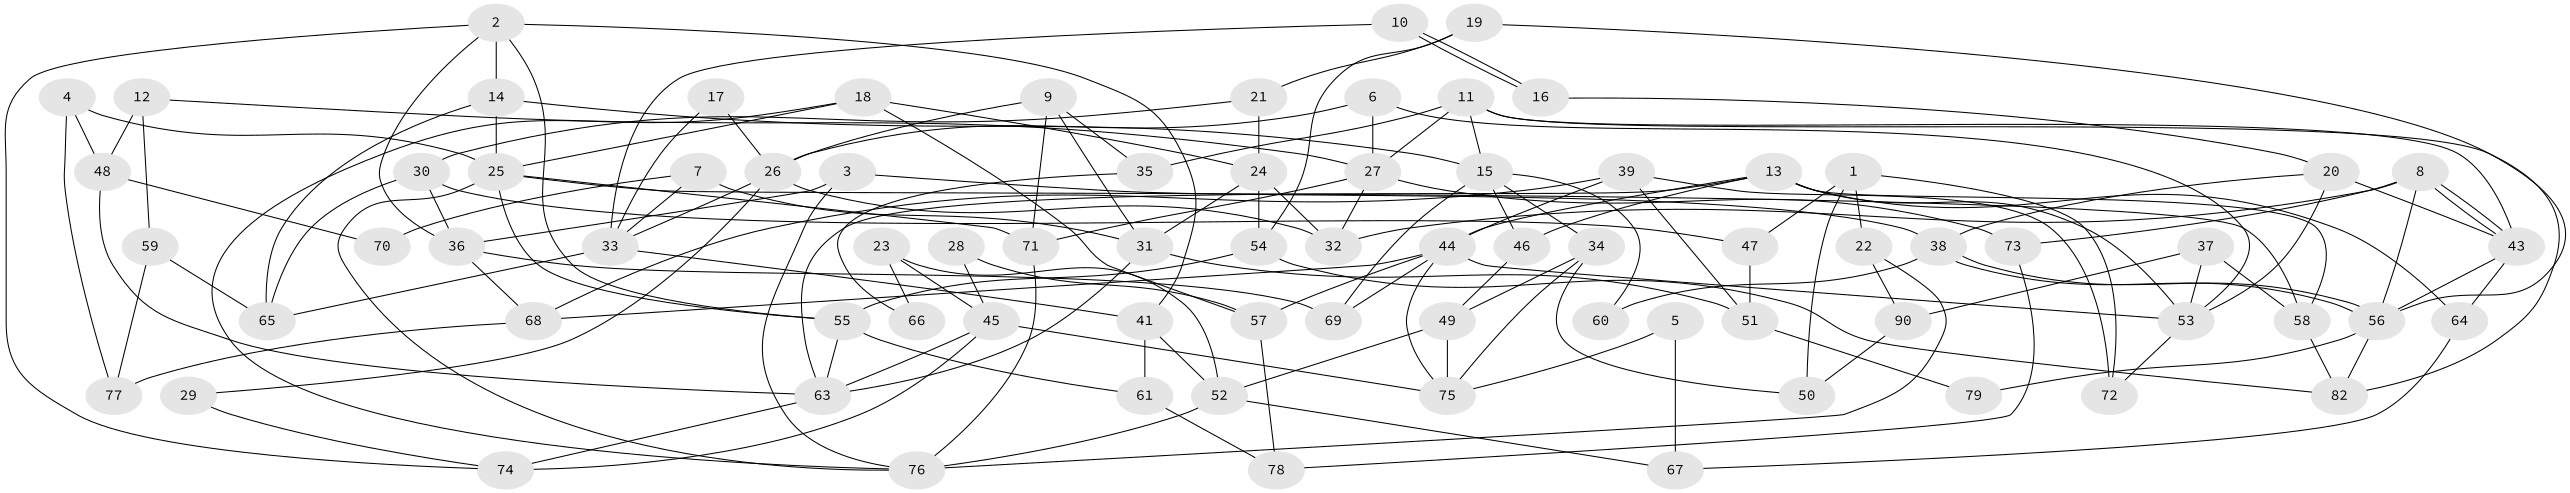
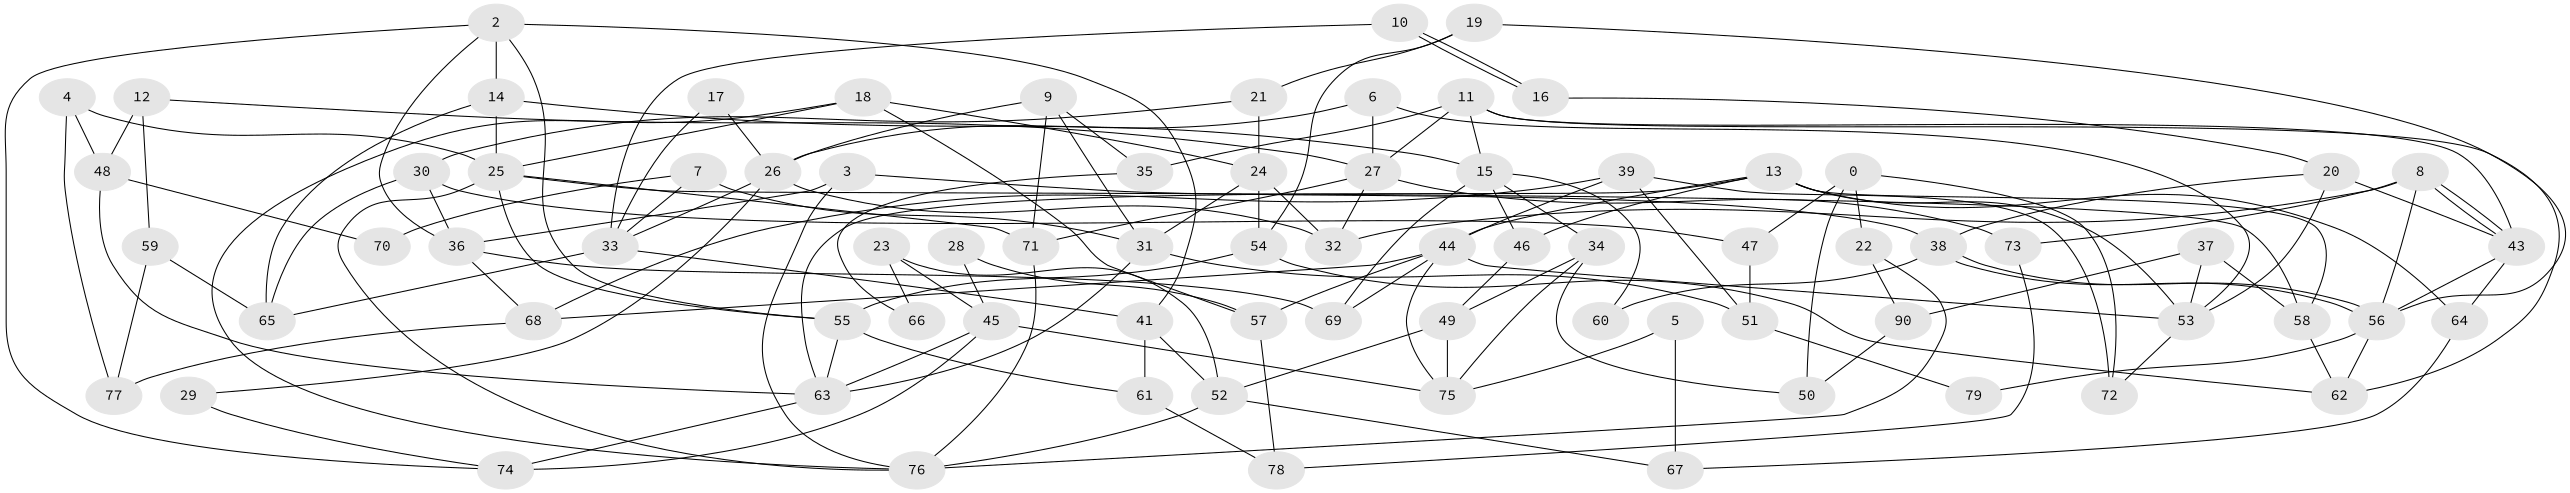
node "1": label "1" -> "0"
node "82": label "82" -> "62"
